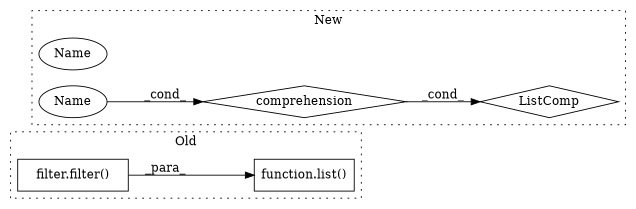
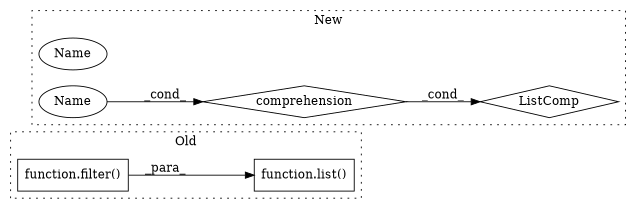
node "filter.filter()": label "filter.filter()" -> "function.filter()"
